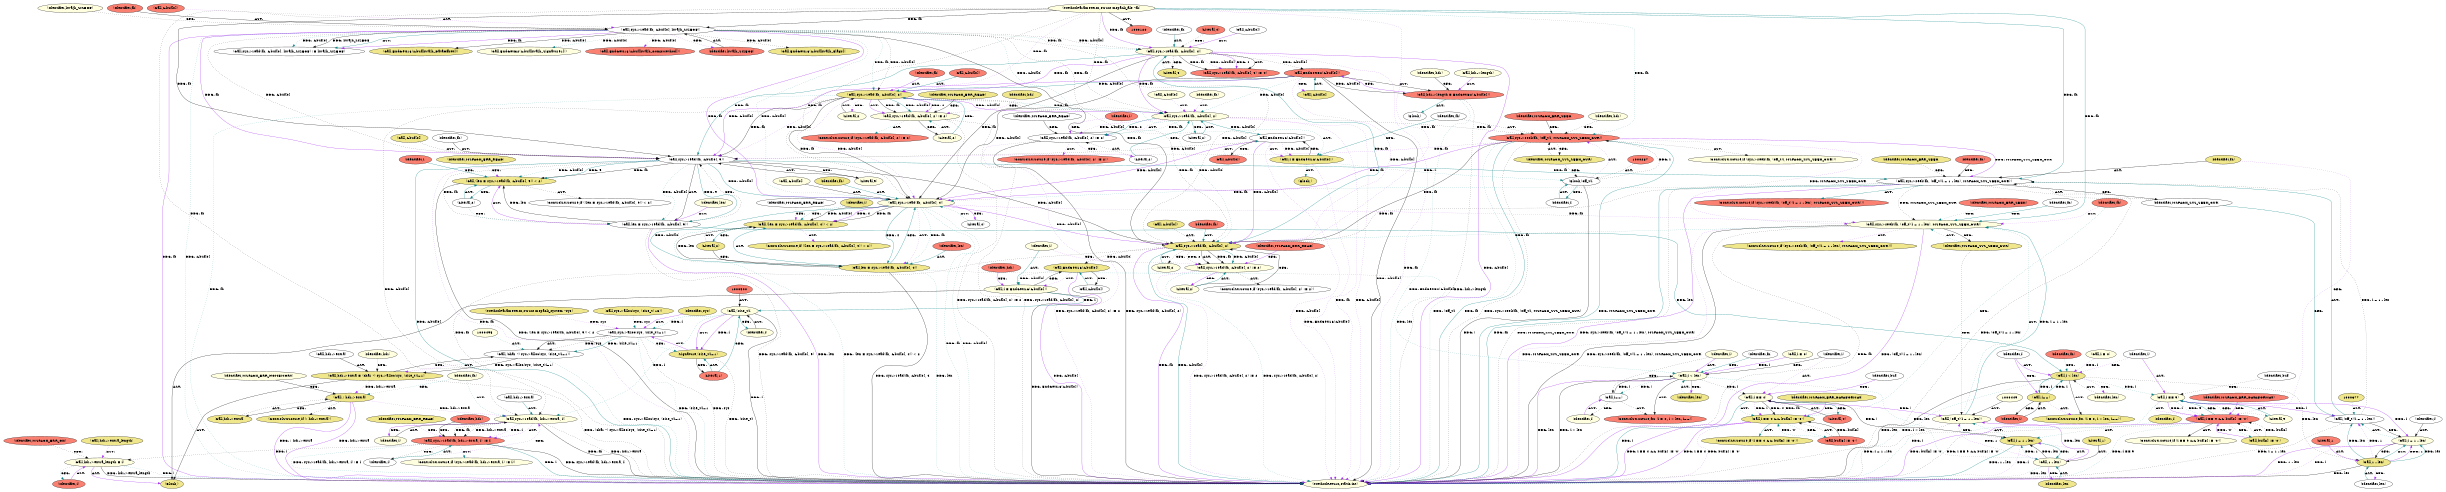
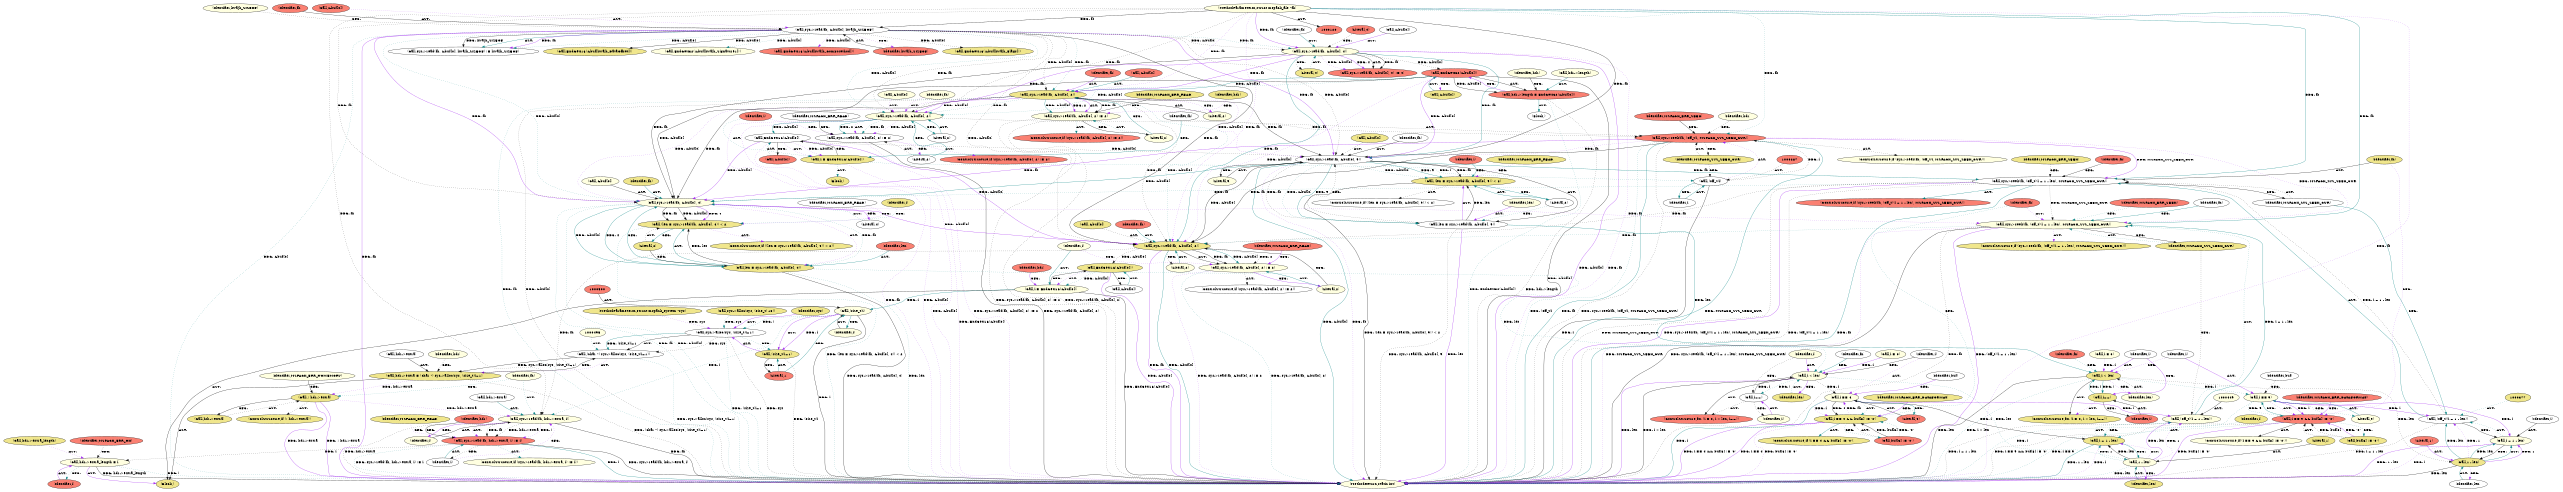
edge "(Call,hdr->length)" -> "(Call,hdr->length = EndGetI32(&buf[0]))": color purple -> teal
edge "(MethodParameterIn,struct mspack_file *fh)" -> "(MethodReturn,static int)": added, label "DDG: fh"
node "(Block,(off_t)i)": label "(Block,(off_t)i)" -> "(Call,(off_t)i)"
node "(Signature,(size_t)i+1)": label "(Signature,(size_t)i+1)" -> "(Call,(size_t)i+1)"
